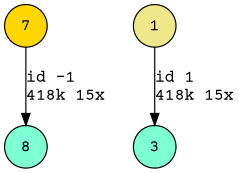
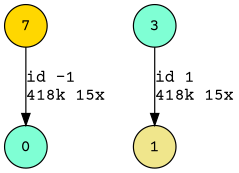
edge "1" -> "3": reversed
node "8": label "8" -> "0"
